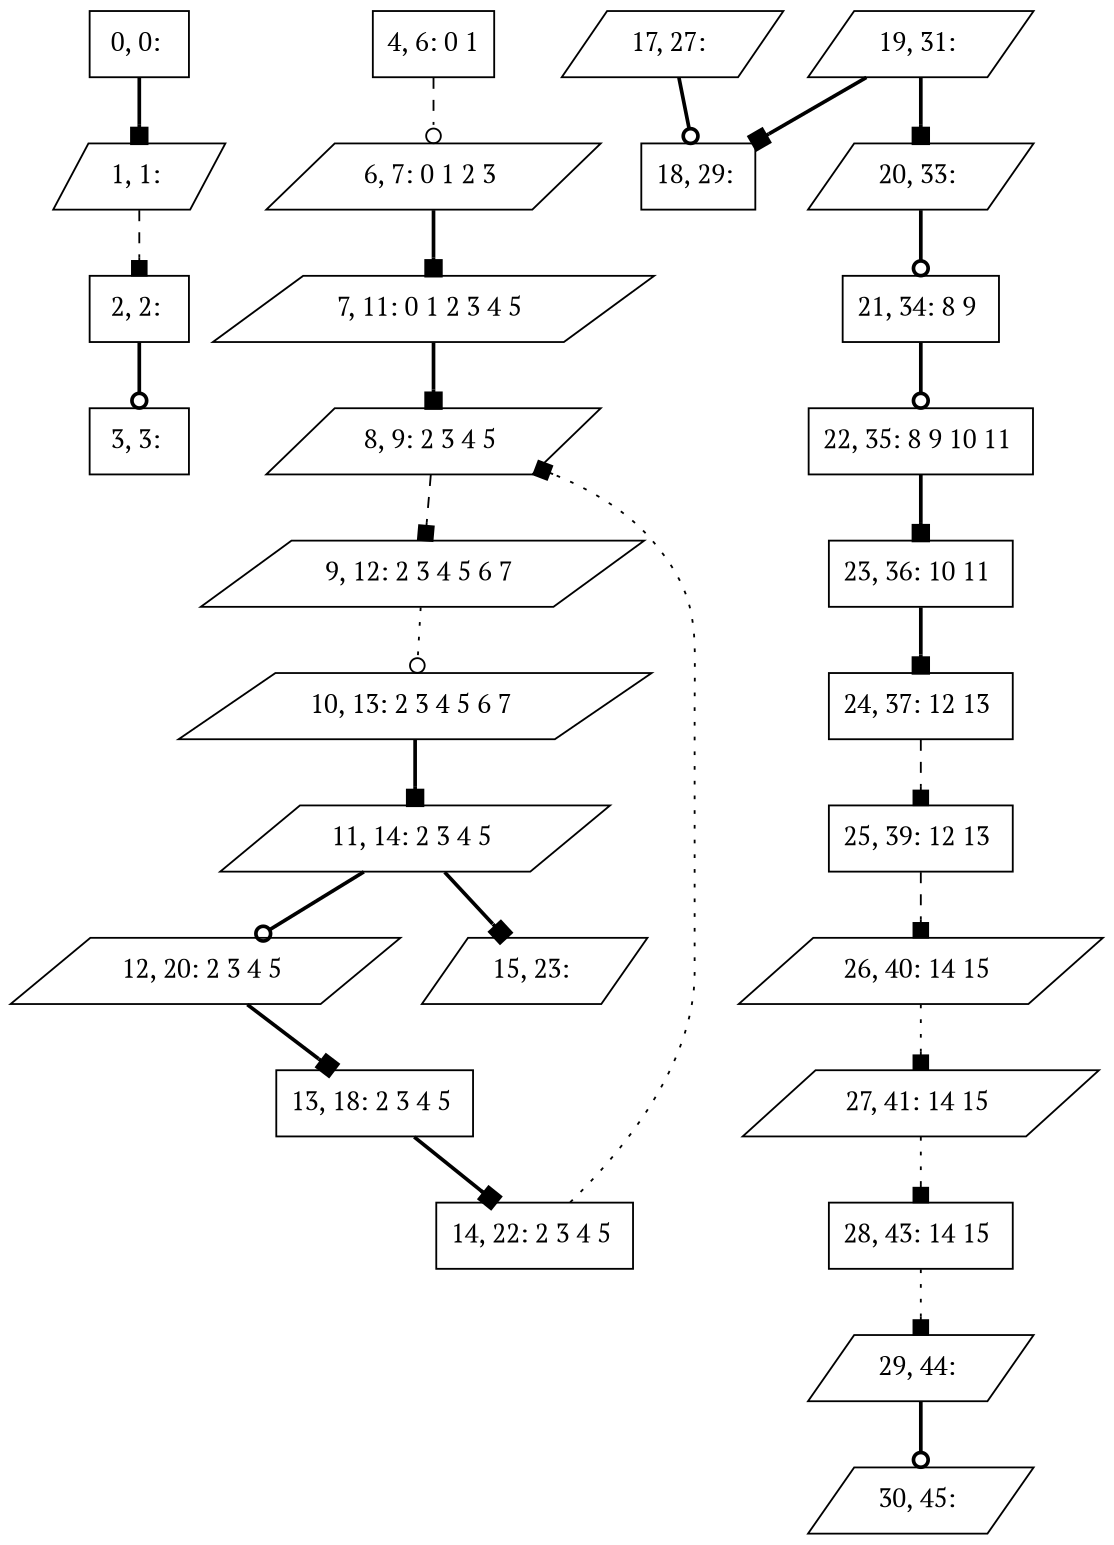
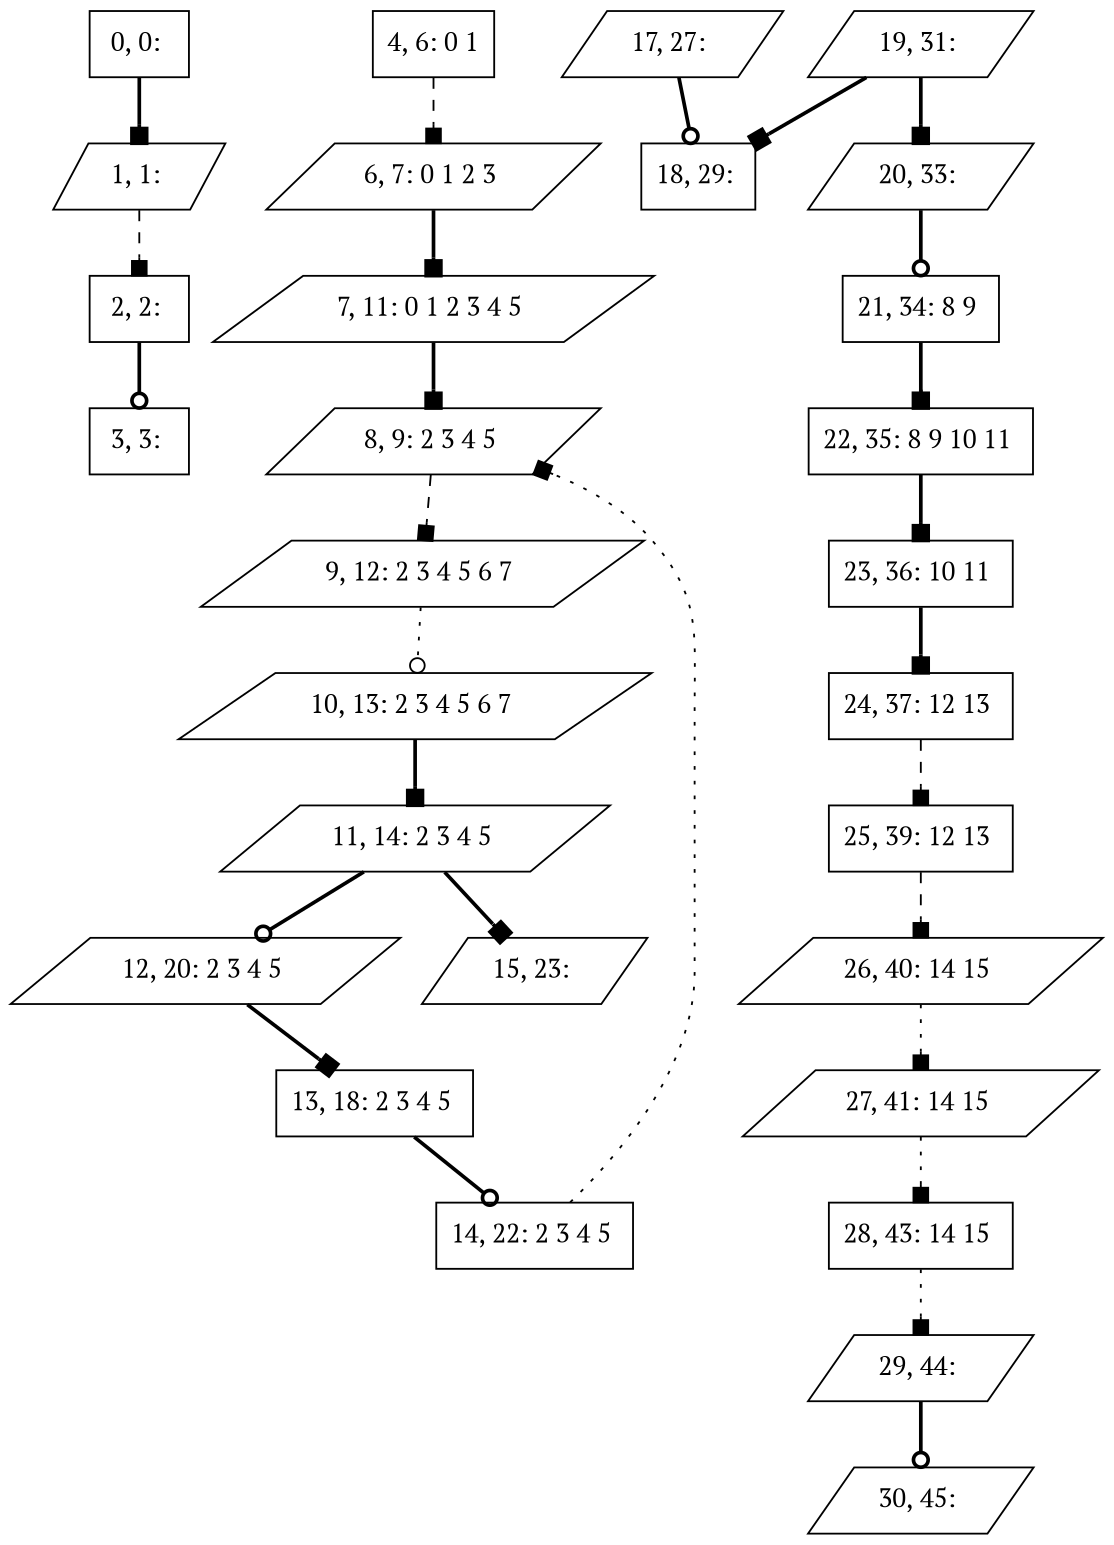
edge "4, 6: 0 1" -> "6, 7: 0 1 2 3": arrowhead odot -> box
edge "21, 34: 8 9" -> "22, 35: 8 9 10 11": arrowhead odot -> box
edge "13, 18: 2 3 4 5" -> "14, 22: 2 3 4 5": arrowhead box -> odot
